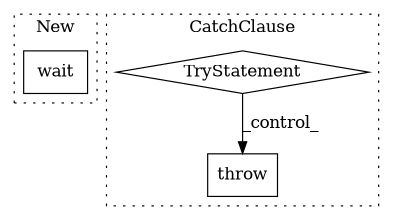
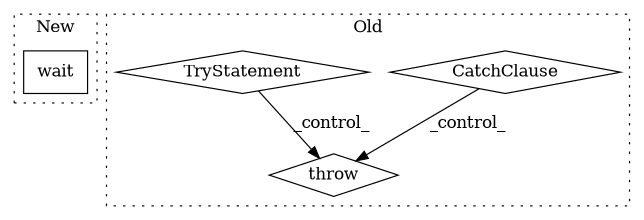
cluster "CatchClause": label "CatchClause" -> "Old"
node "CatchClause": added
node "throw": shape box -> diamond
